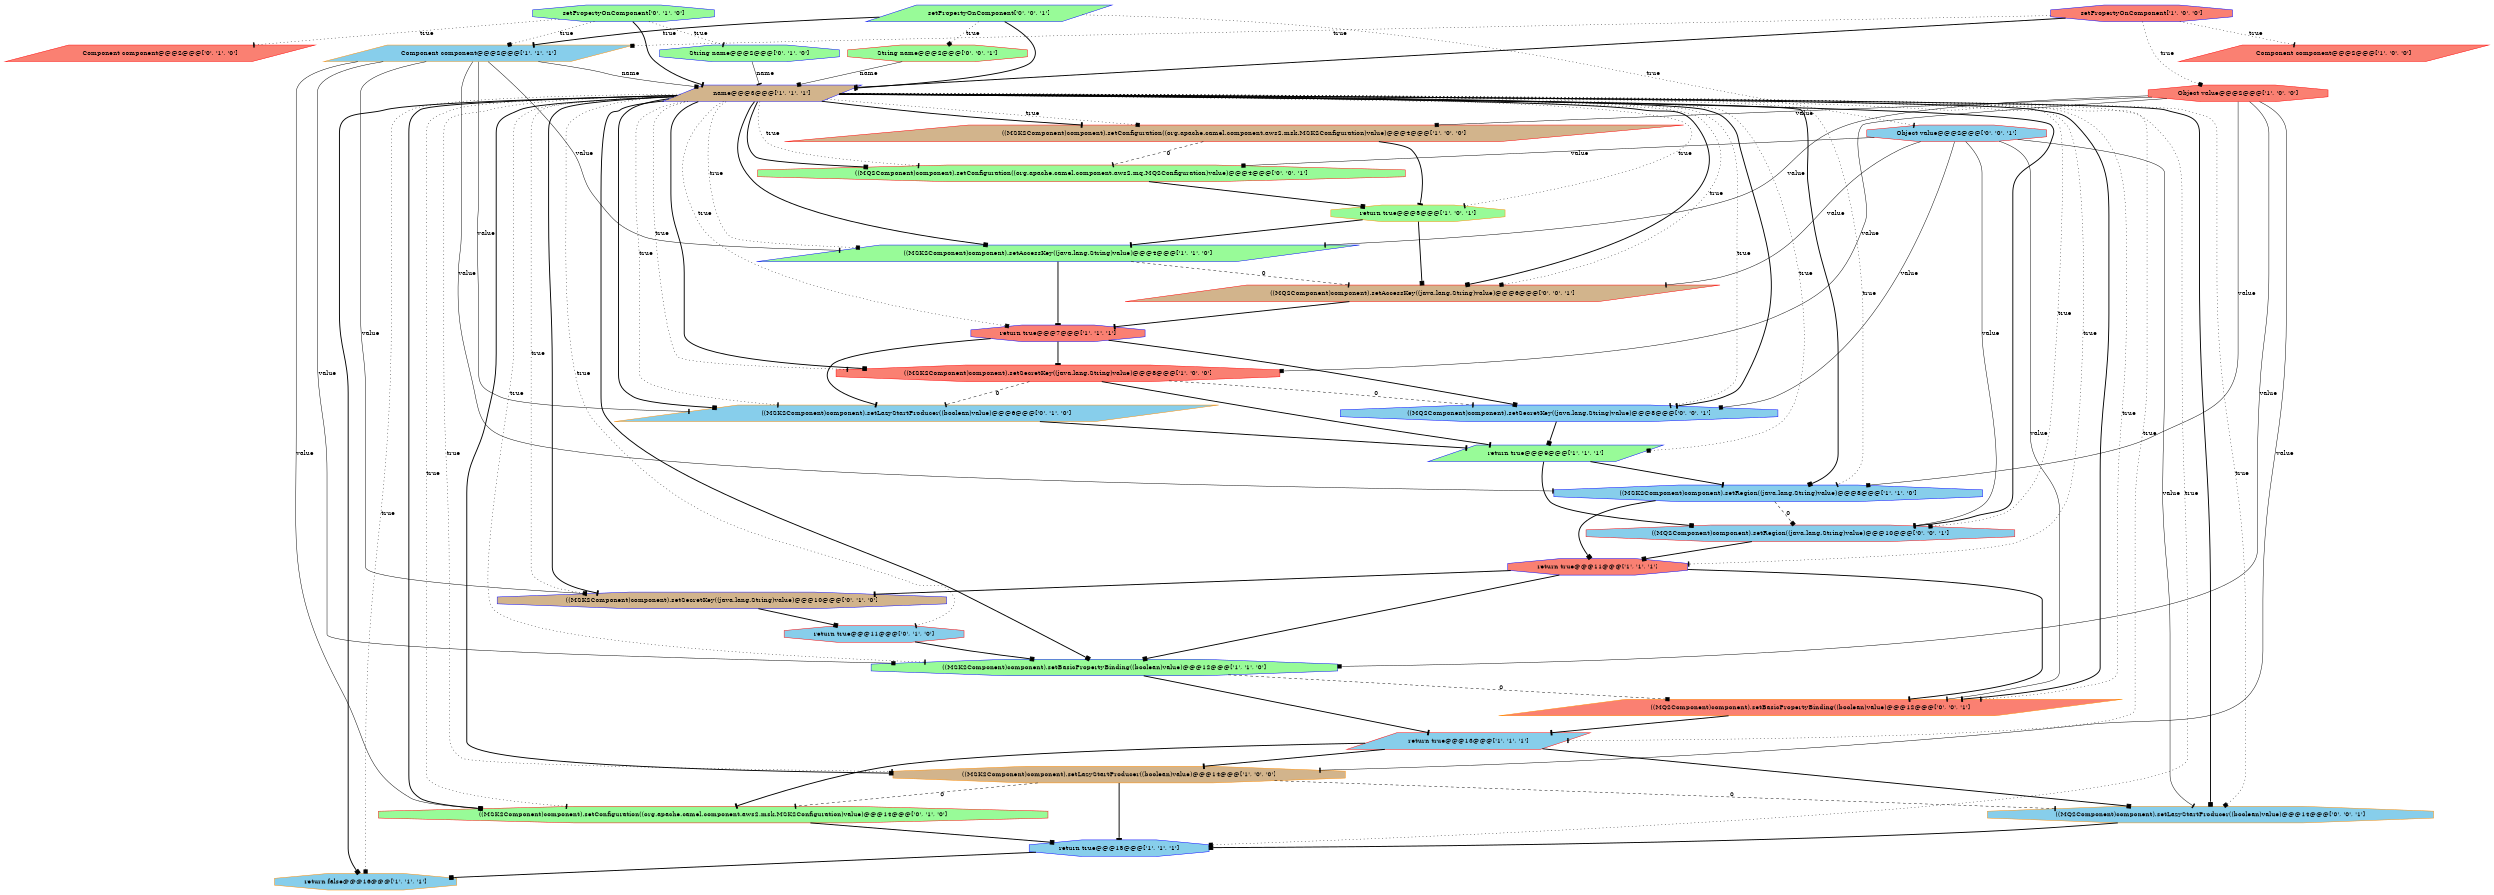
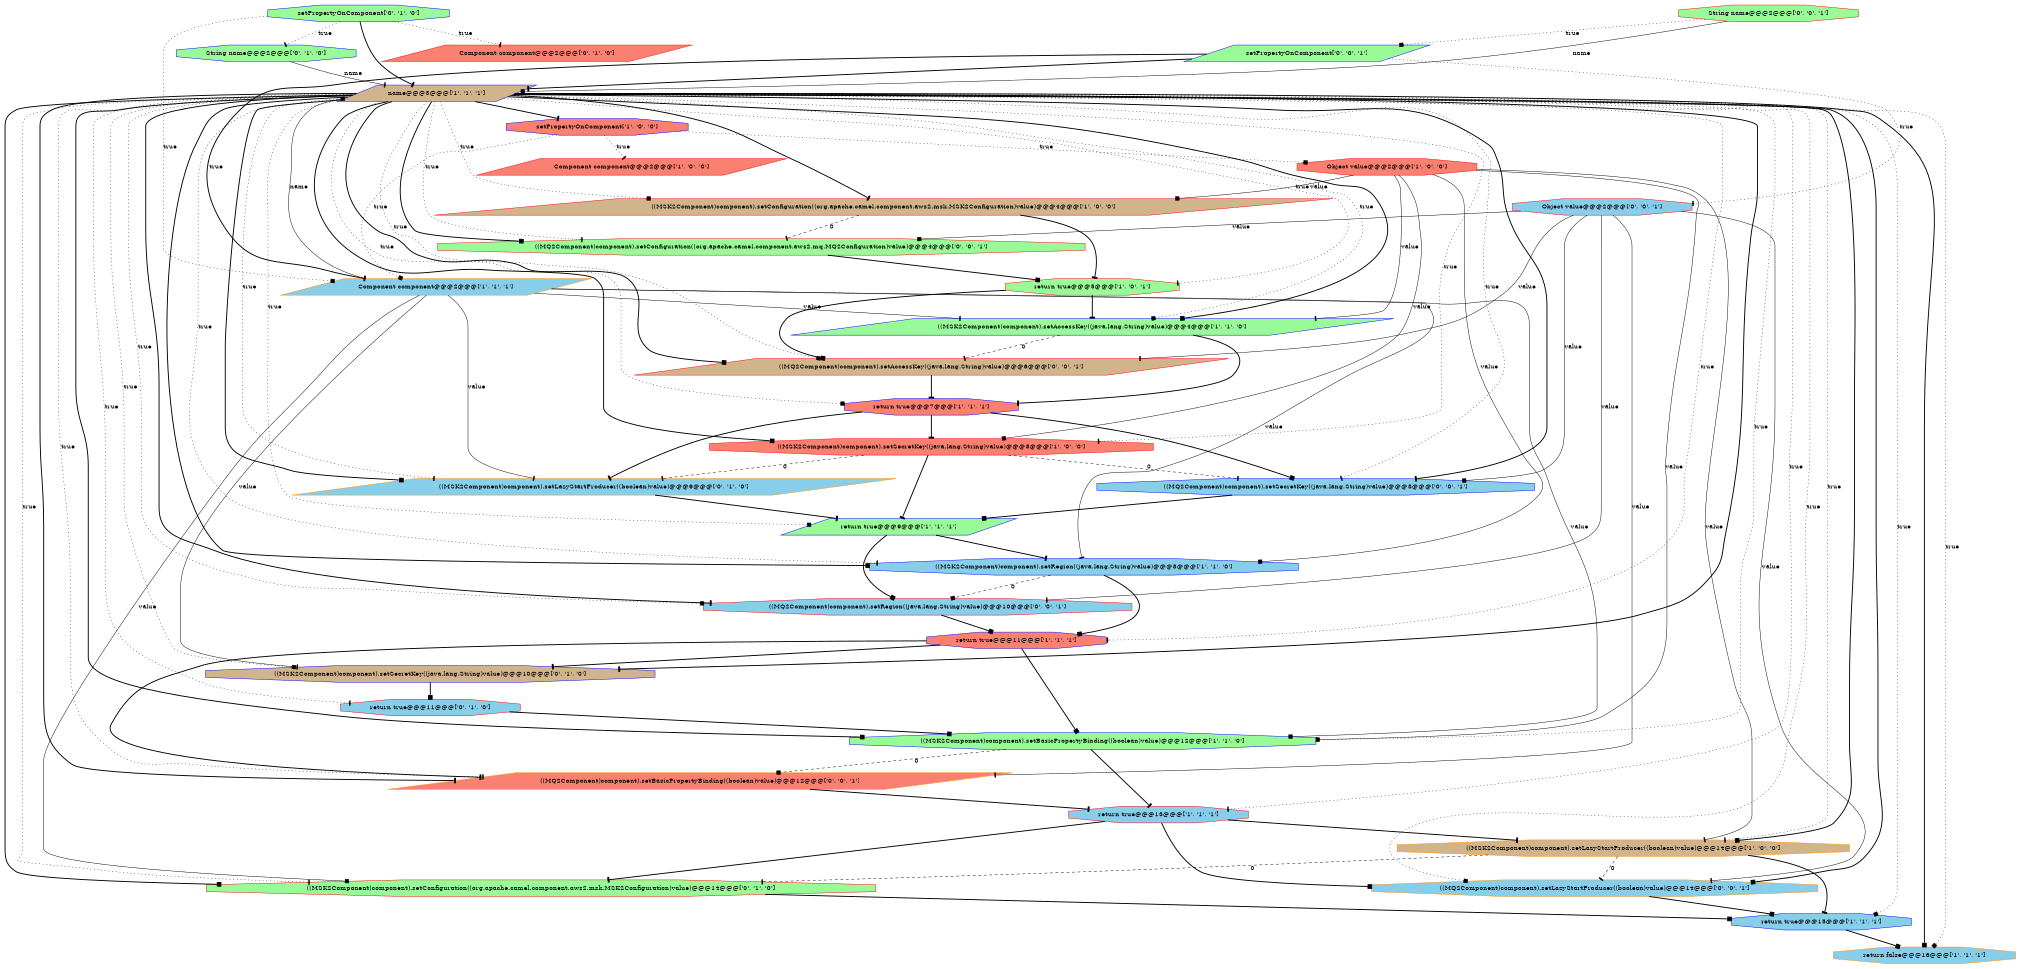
edge "setPropertyOnComponent['0', '0', '1']" -> "String name@@@2@@@['0', '0', '1']": reversed
edge "setPropertyOnComponent['1', '0', '0']" -> "name@@@3@@@['1', '1', '1']": reversed
node "return true@@@5@@@['1', '0', '1']": color darkorange -> red
node "return true@@@13@@@['1', '1', '1']": shape parallelogram -> octagon
